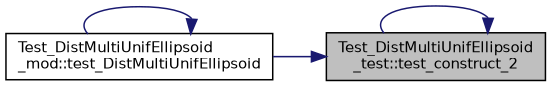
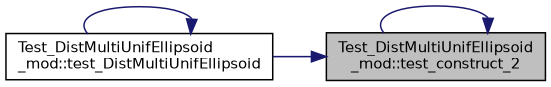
node "Test_DistMultiUnifEllipsoid _test::test_construct_2": label "Test_DistMultiUnifEllipsoid _test::test_construct_2" -> "Test_DistMultiUnifEllipsoid _mod::test_construct_2"
